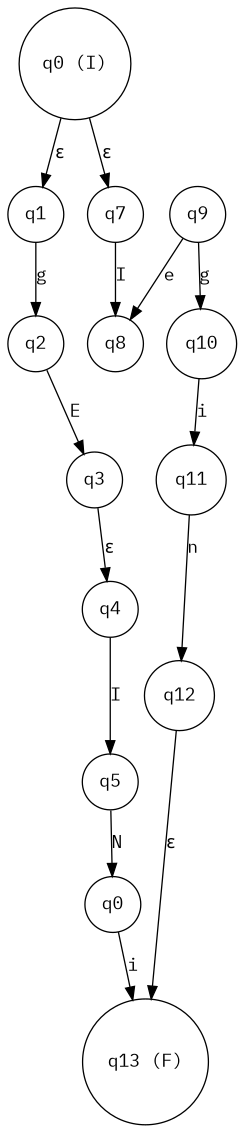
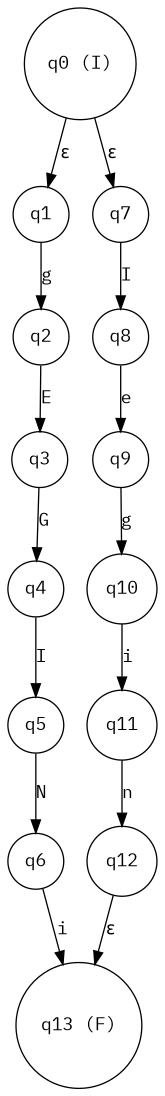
edge "q9" -> "q8": reversed
edge "q3" -> "q4": label "ε" -> "G"
node "q0": label "q0" -> "q6"
